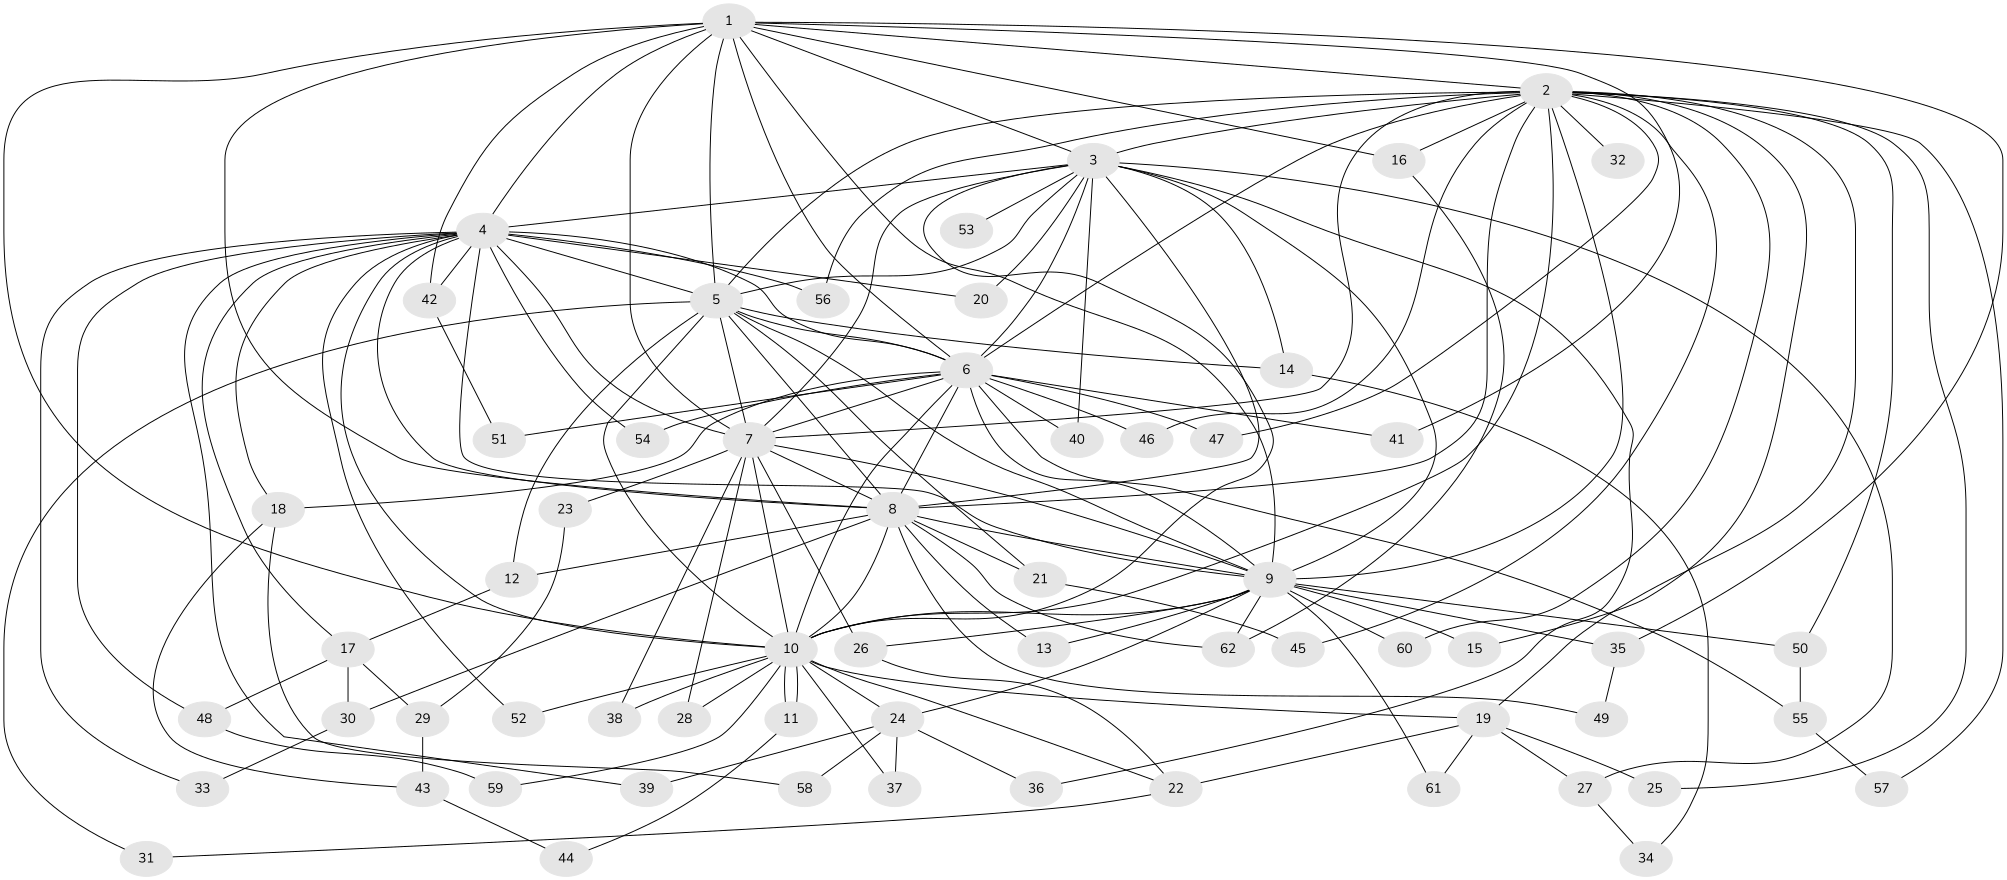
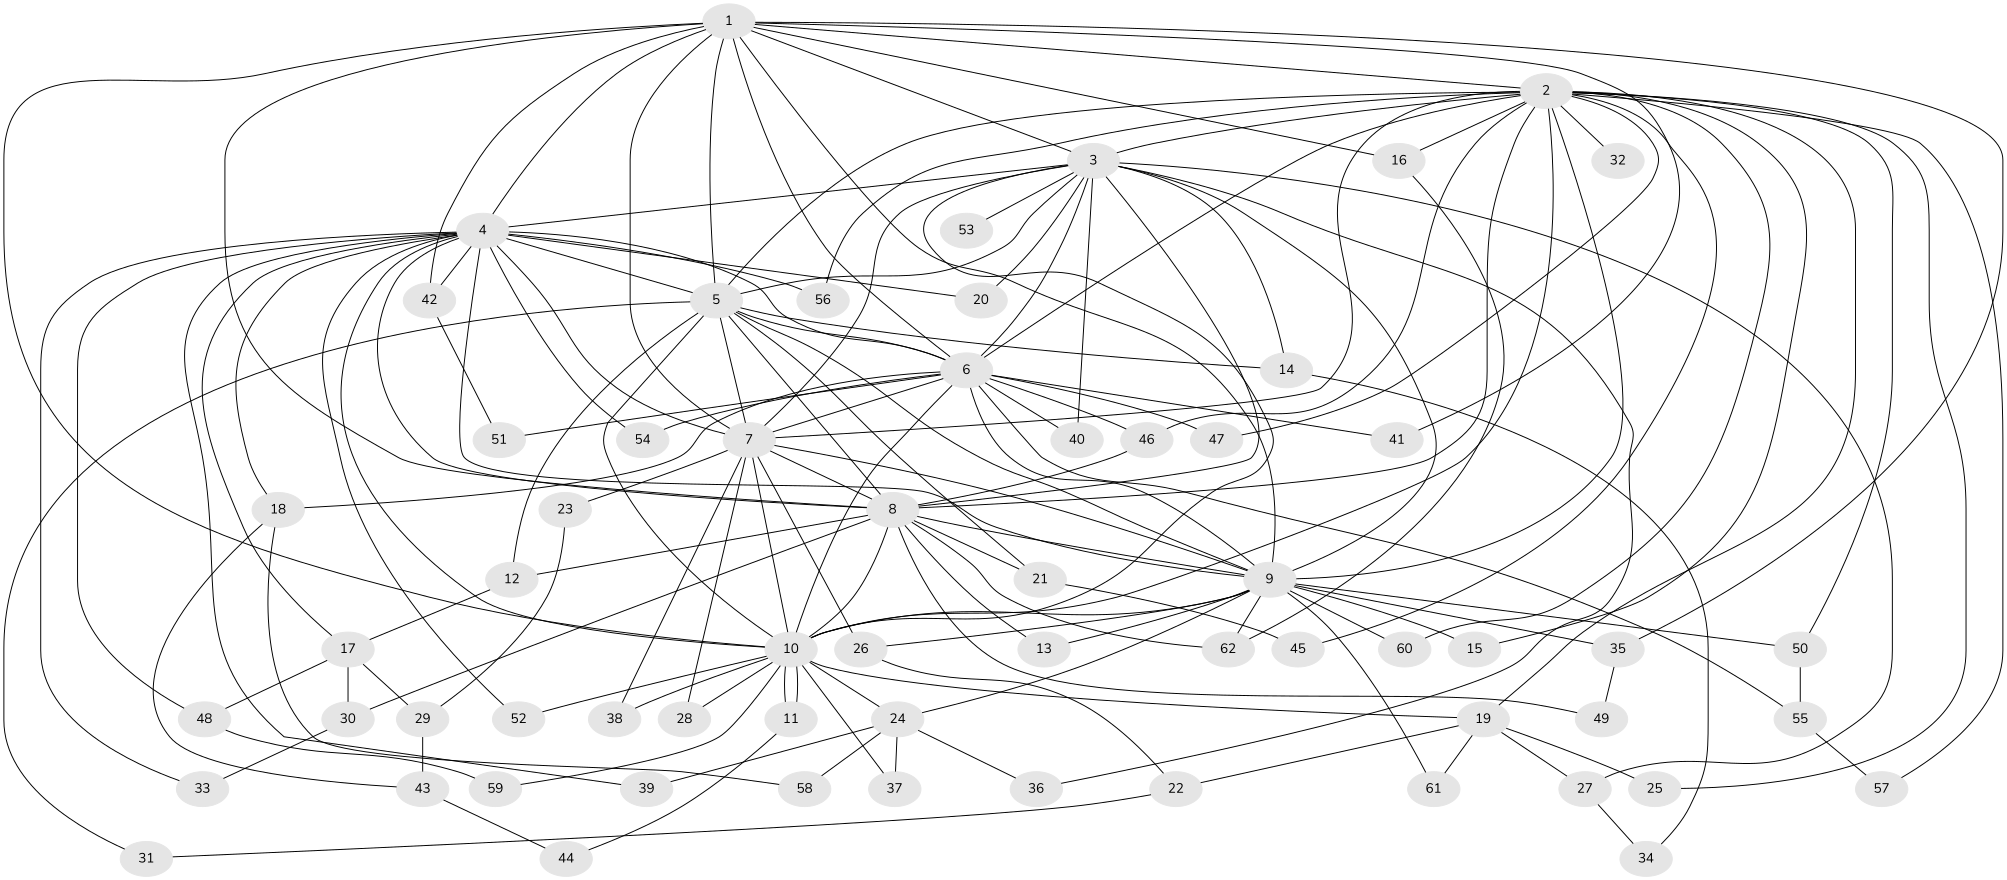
edge "6" -- "8": now "46" -- "8"
edge "10" -- "22": removed
